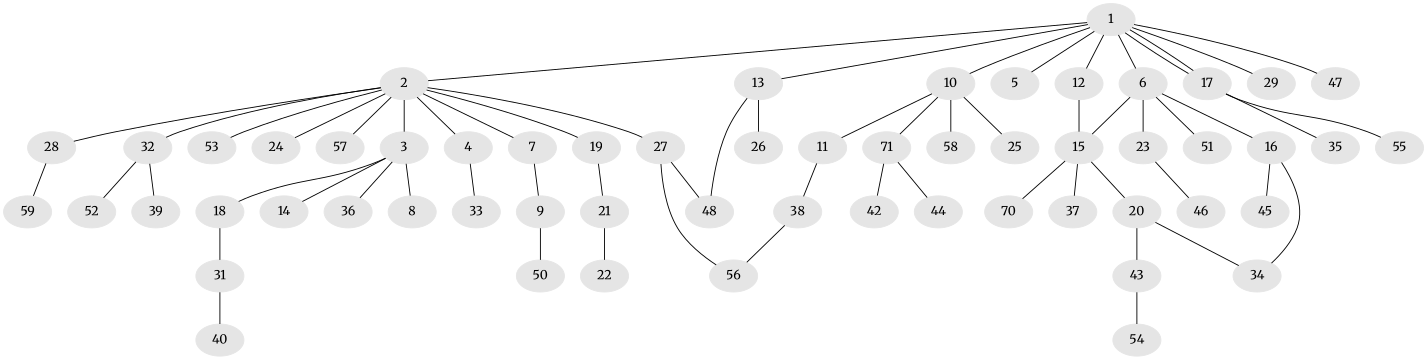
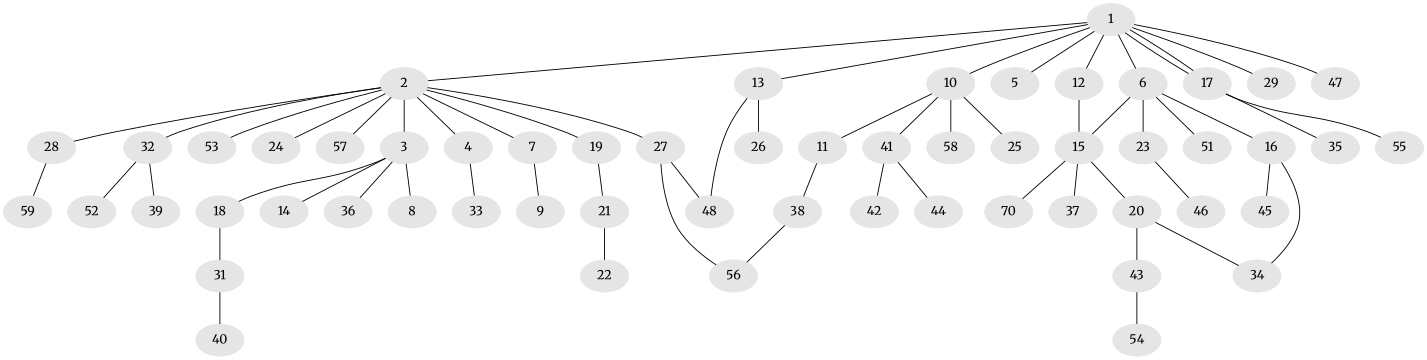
node "71": label "71" -> "41"
node "50": removed
